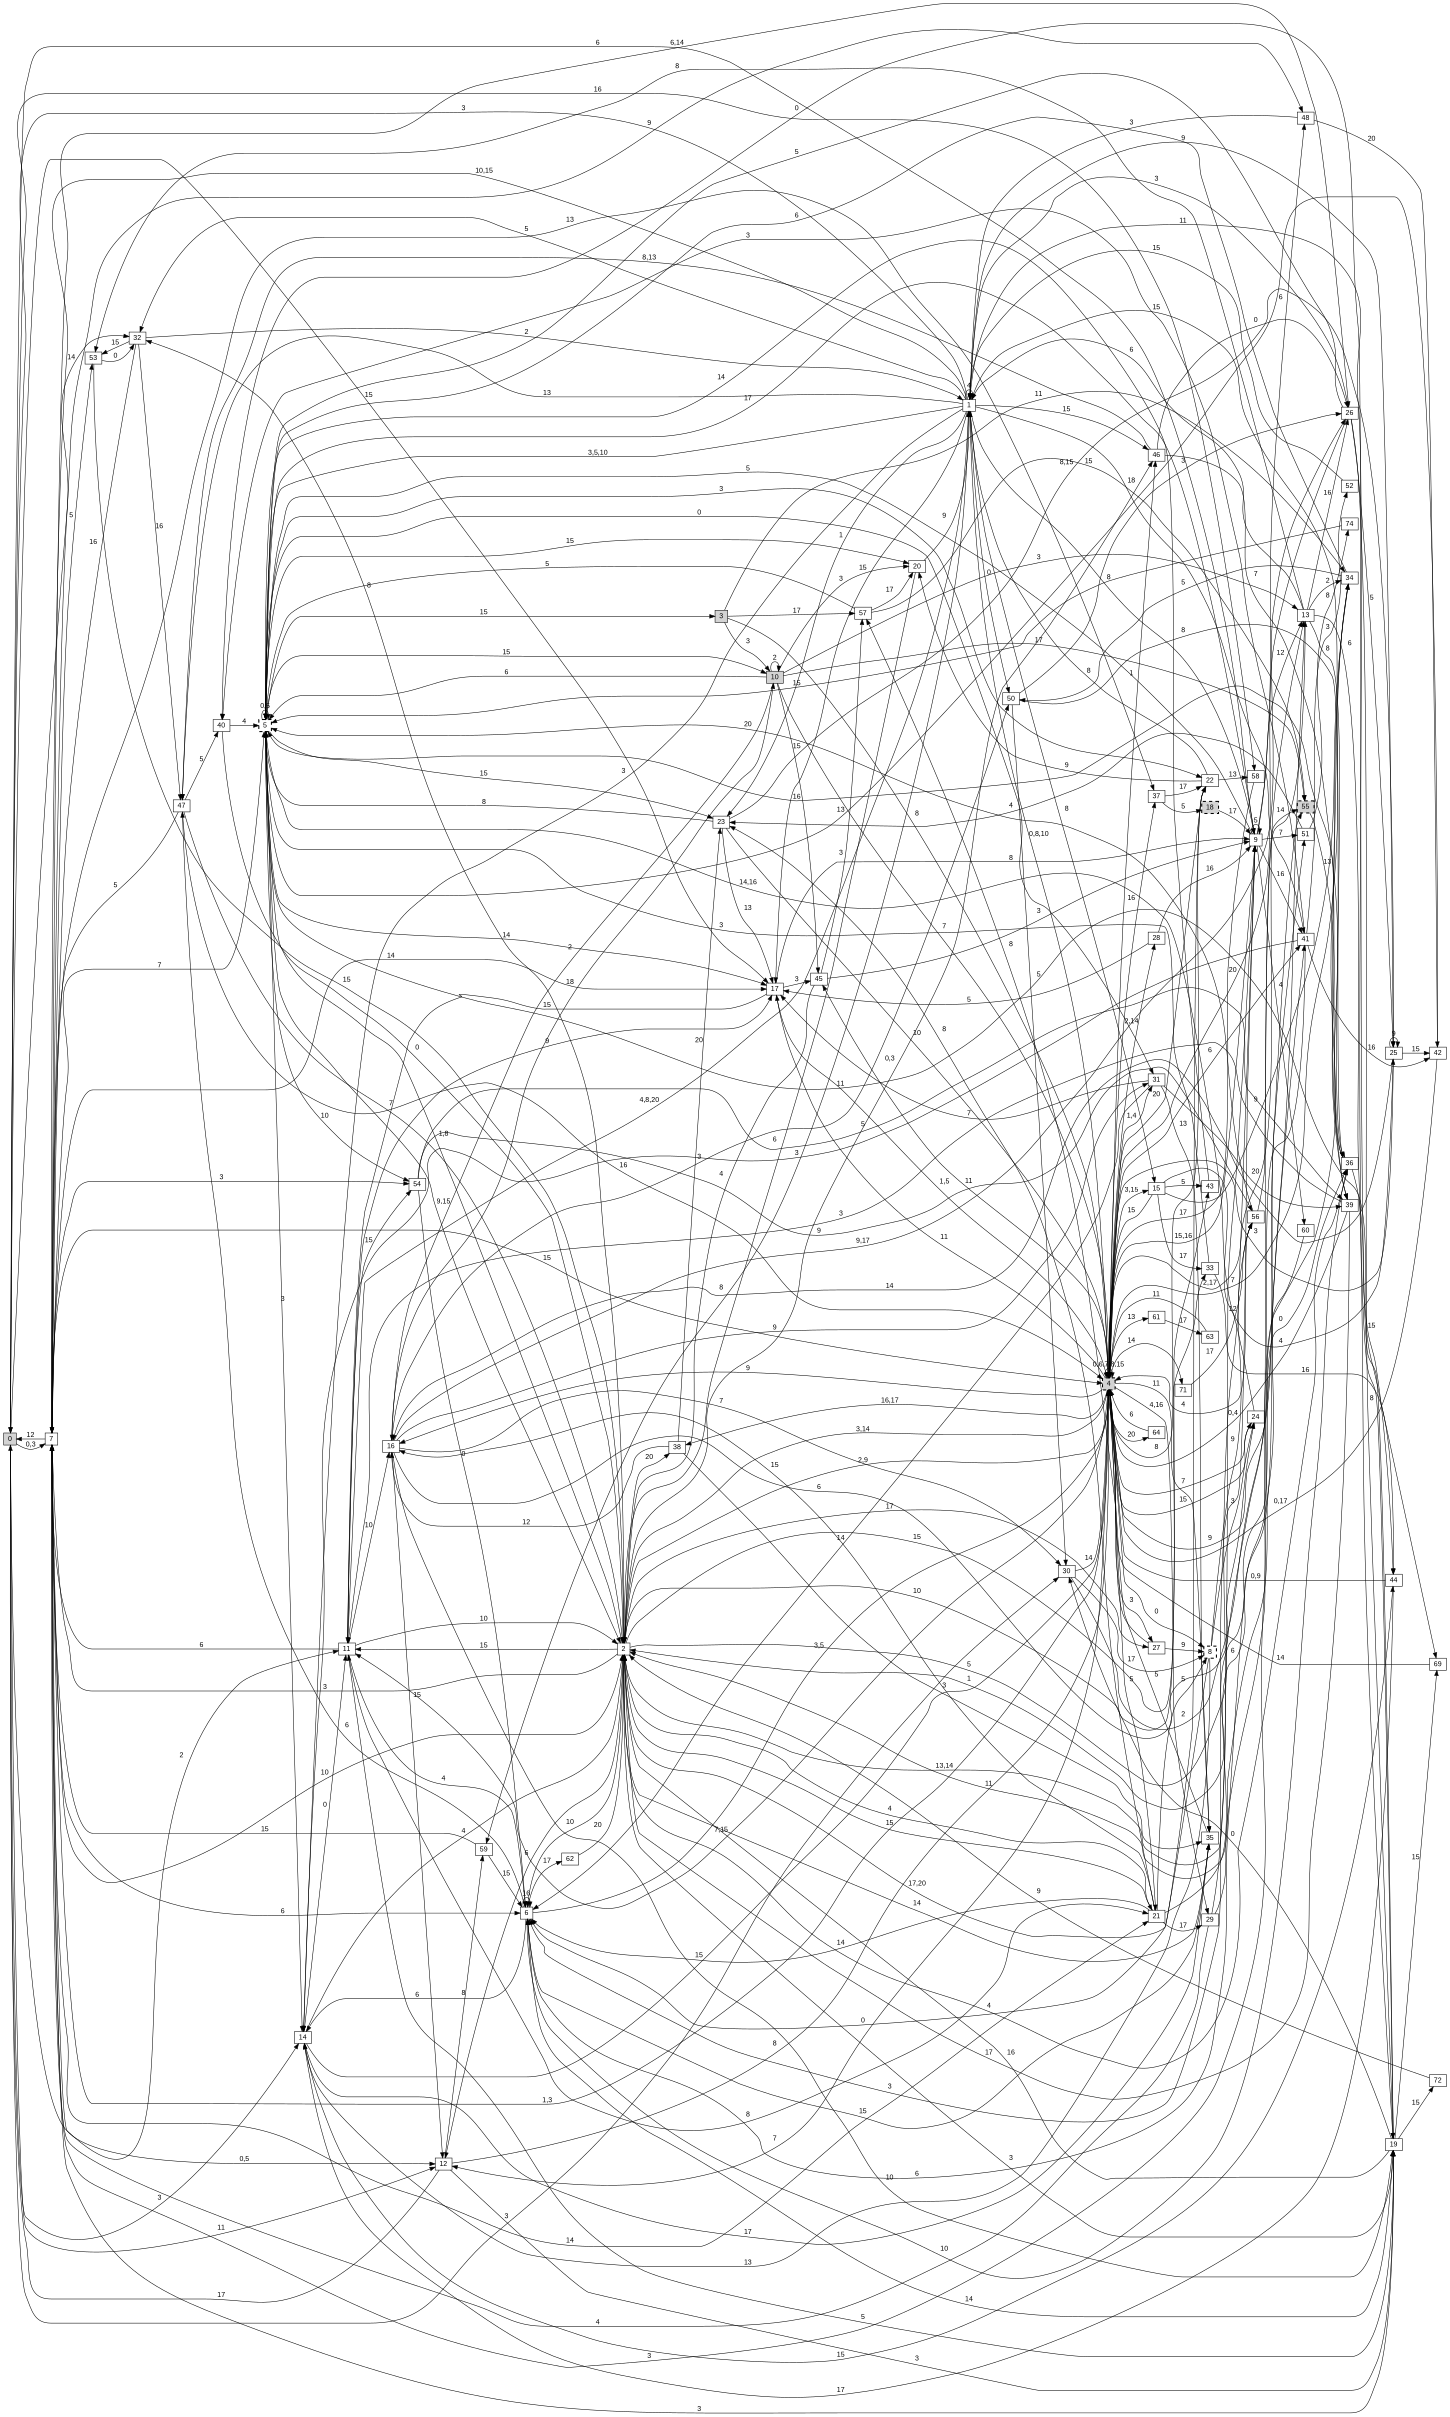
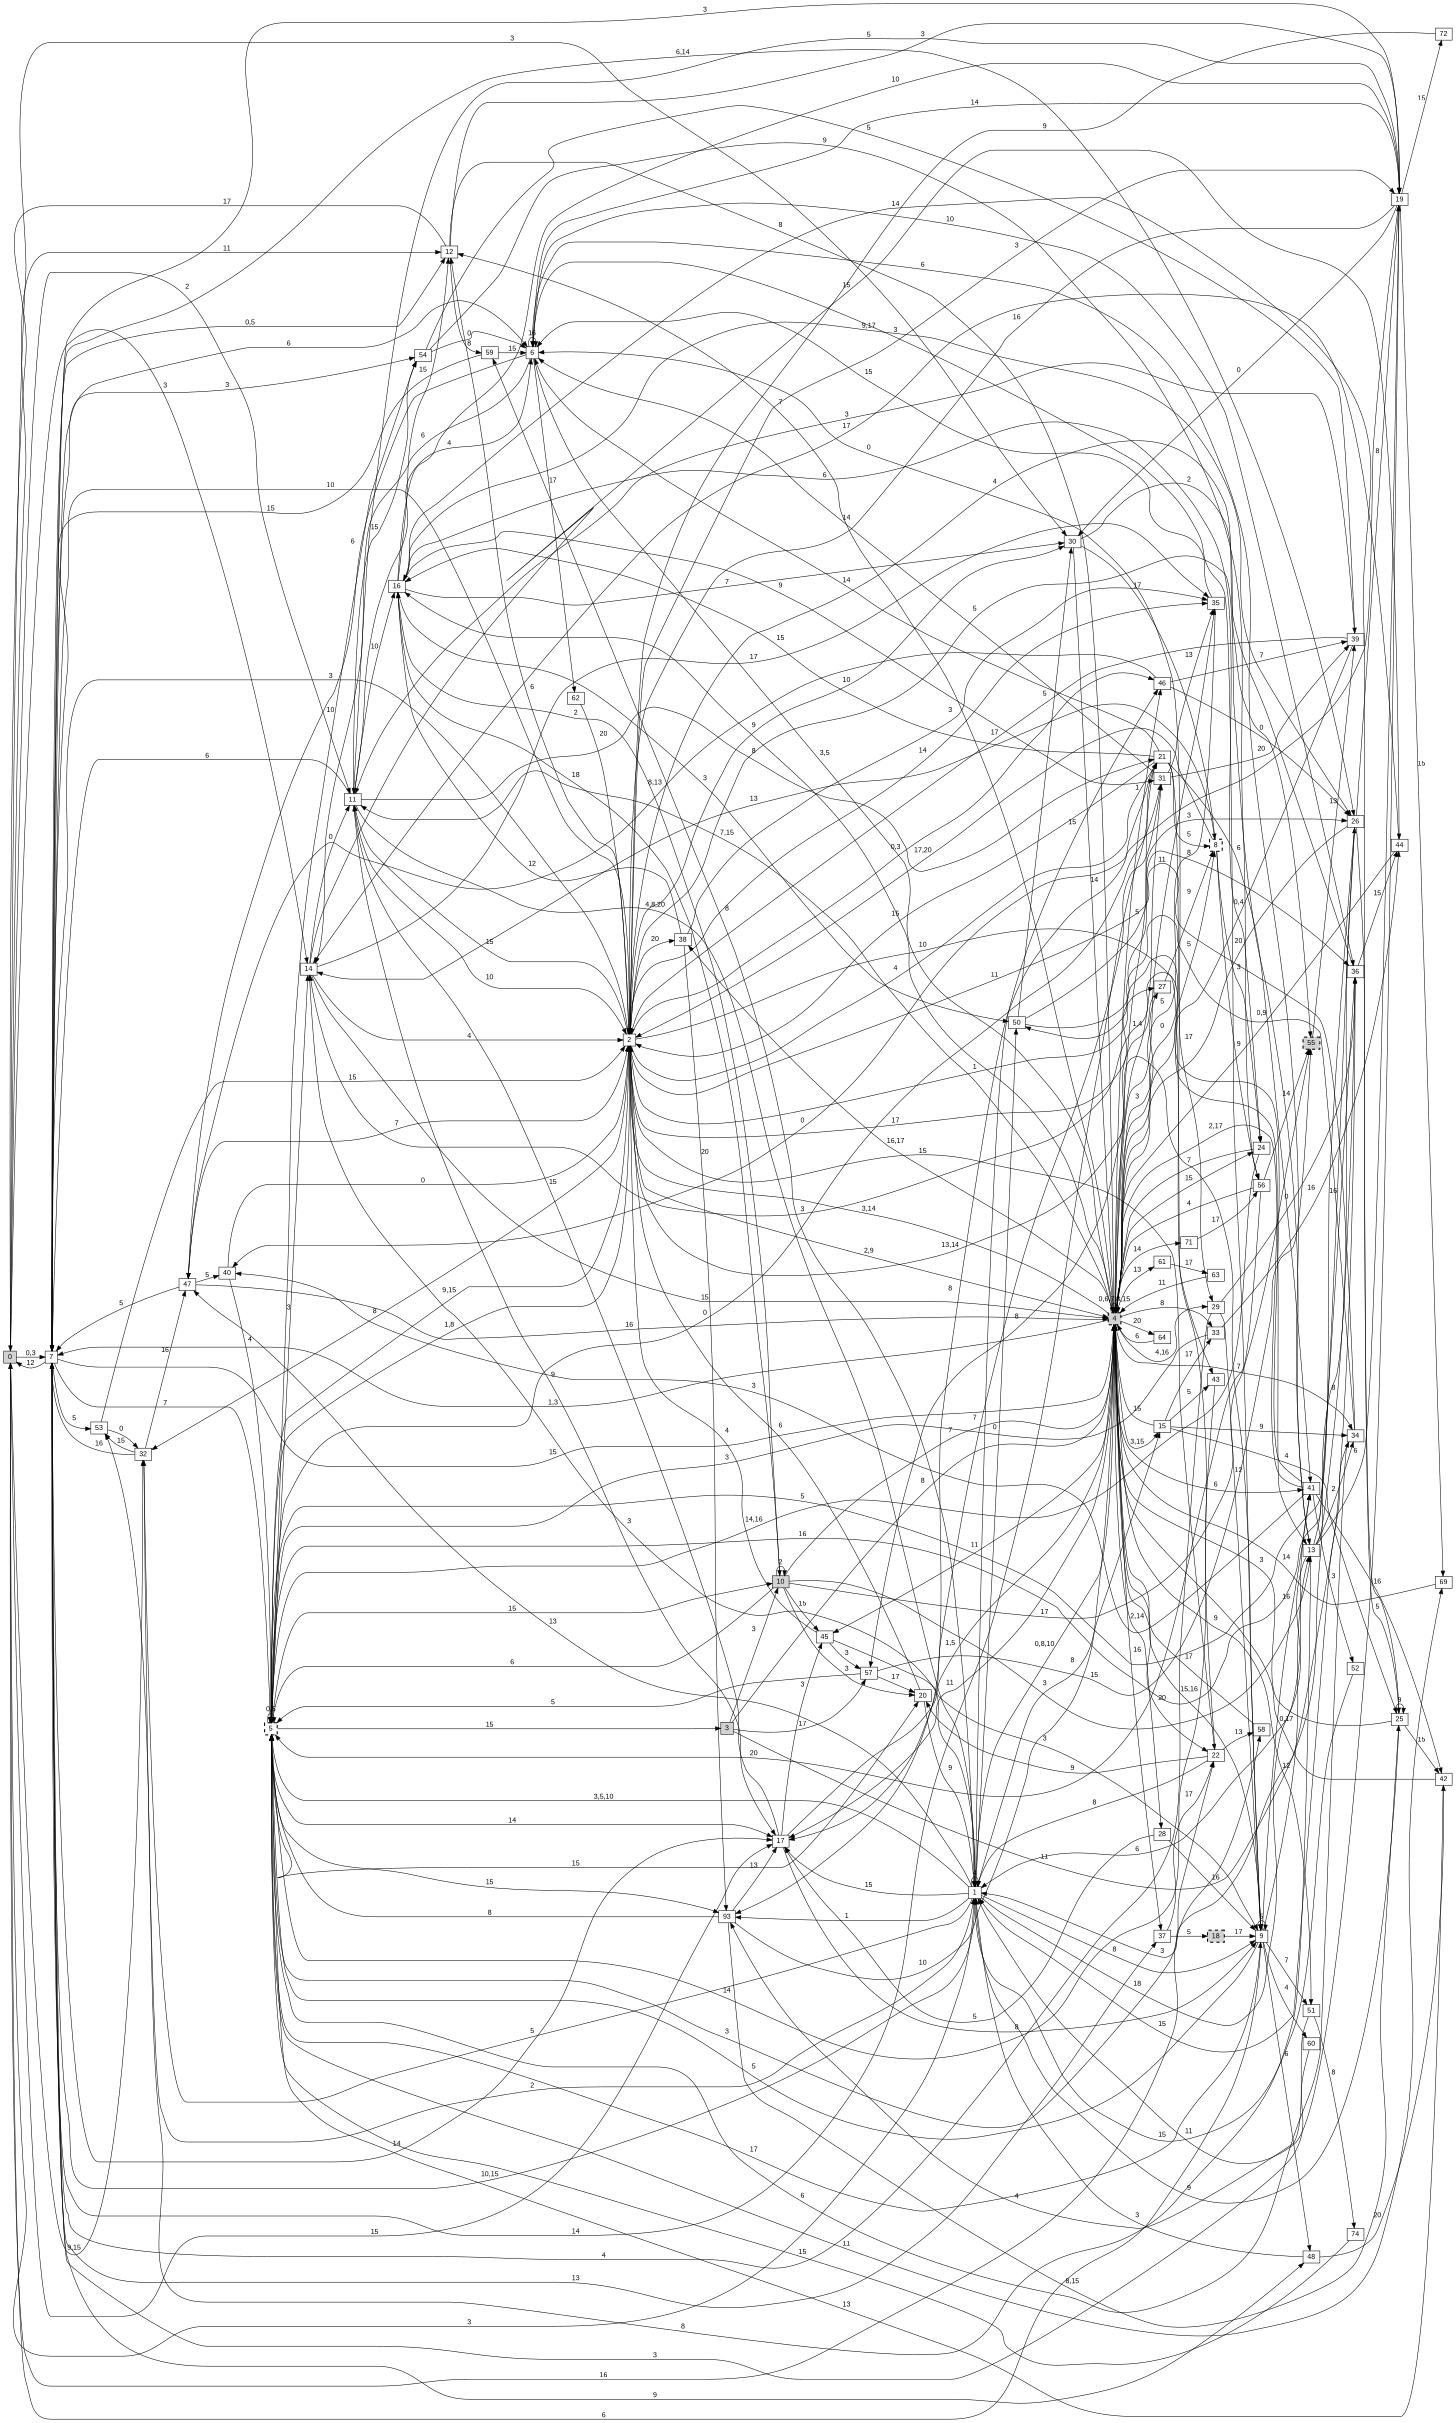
edge "0" -> "32": label "14" -> "9,15"
node "23": label "23" -> "93"
edge "2" -> "6": now "2" -> "30"
